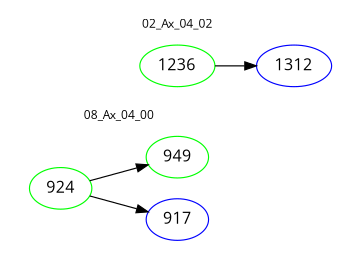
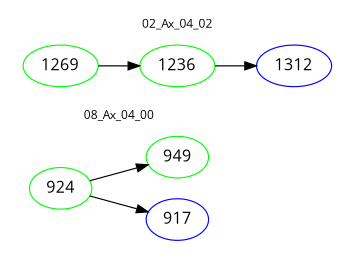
node "1269": added
